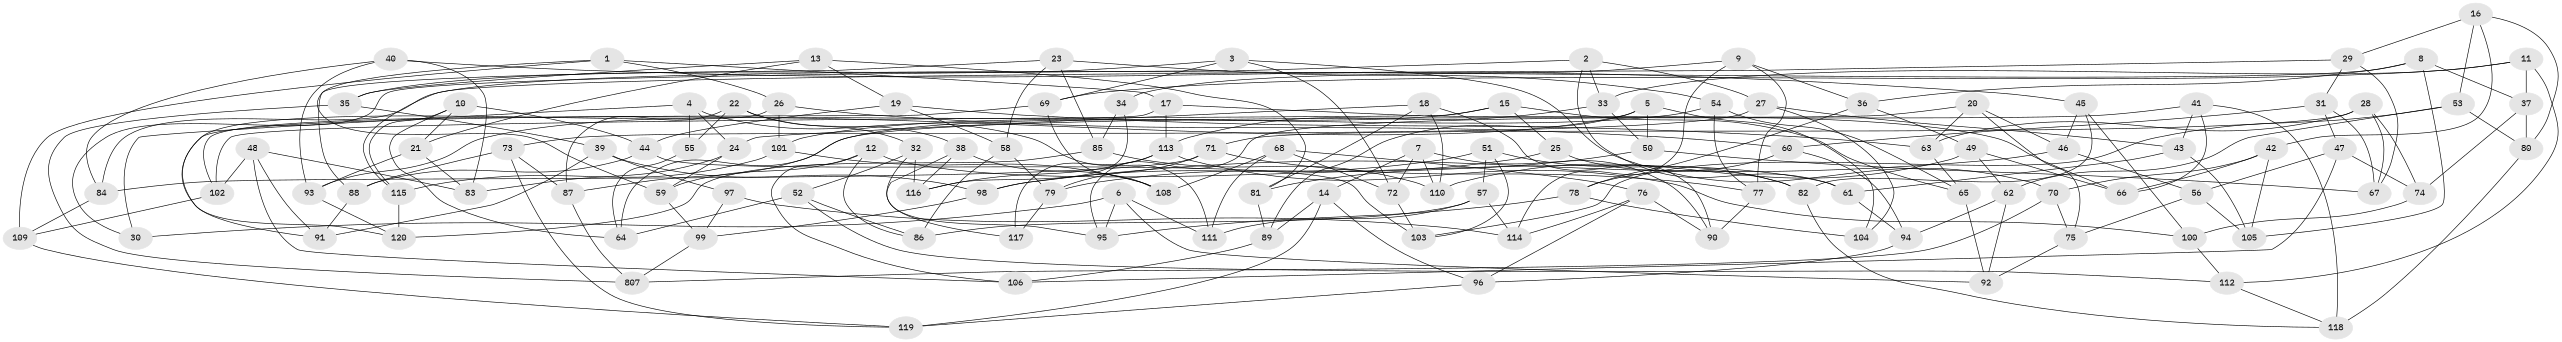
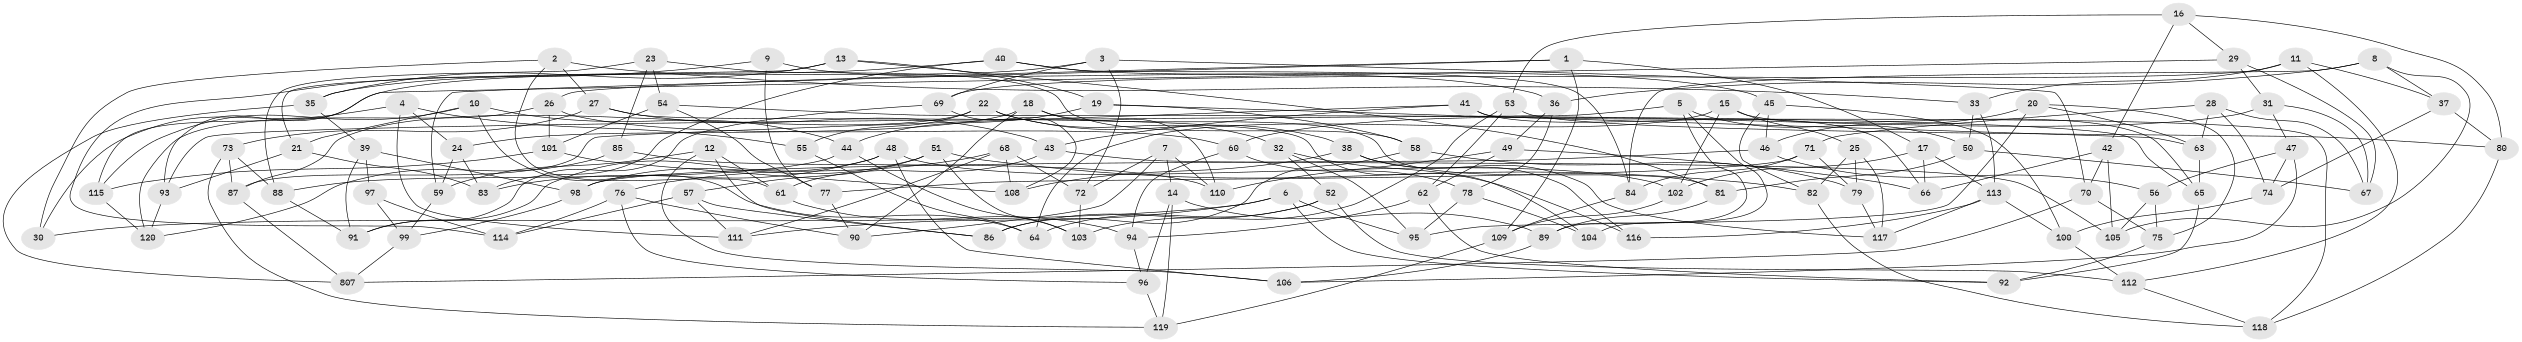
node "34": removed
edge "25" -- "117": added
